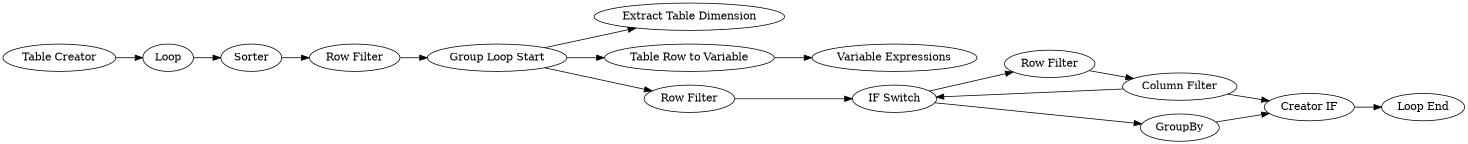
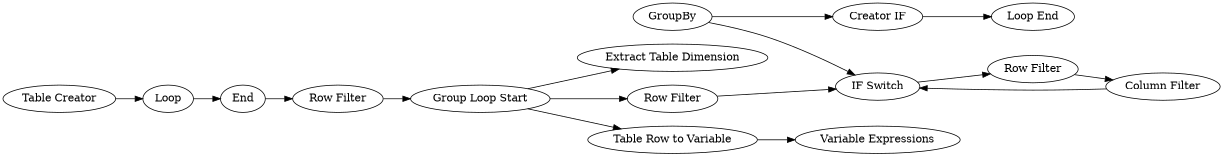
node "Sorter": label "Sorter" -> "End"
edge "Column Filter" -> "Creator IF": removed
edge "IF Switch" -> "GroupBy": reversed
